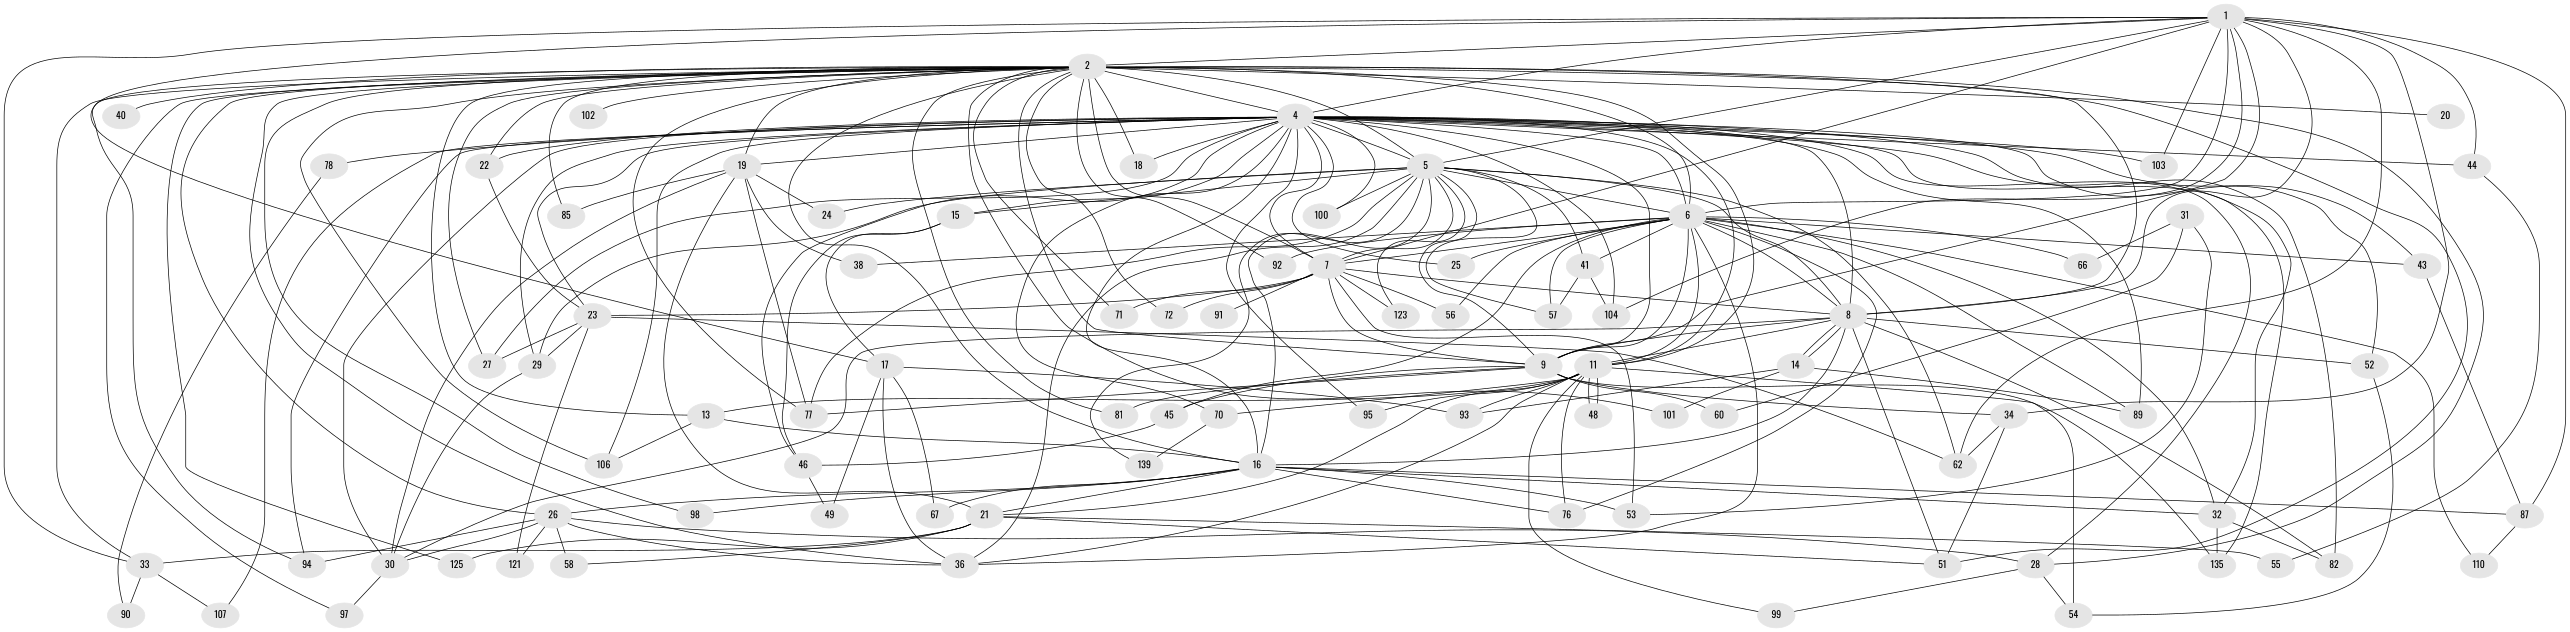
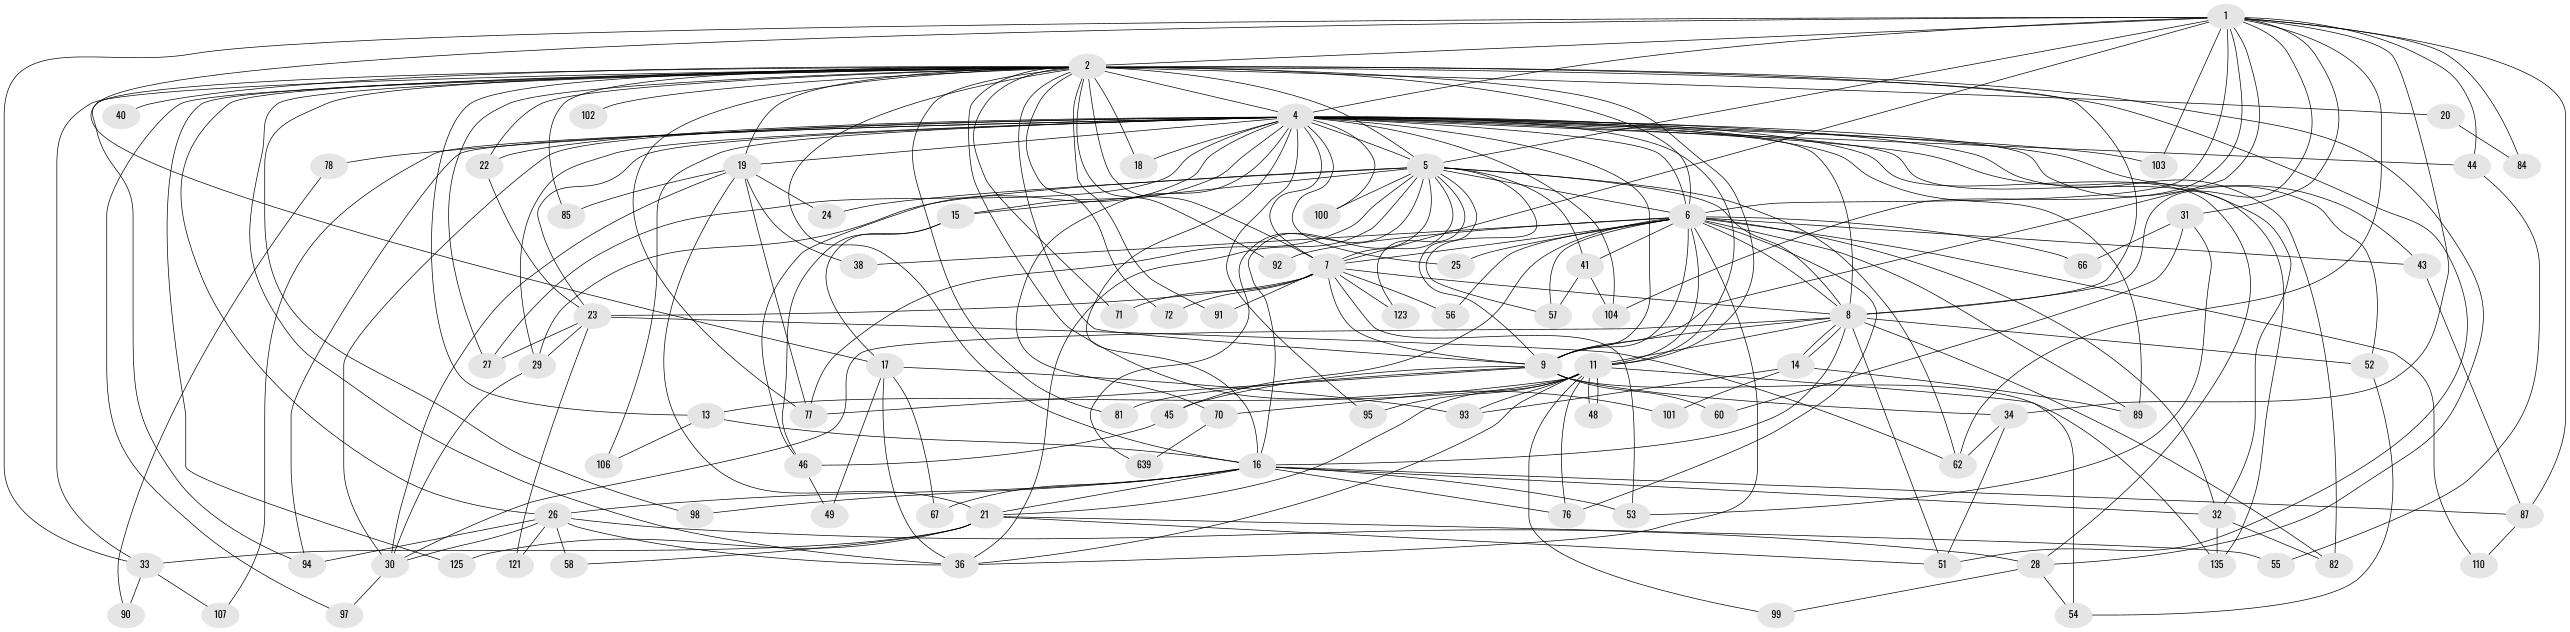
edge "2" -- "106": now "2" -- "91"
edge "1" -- "31": added
node "84": added
node "139": label "139" -> "639"
